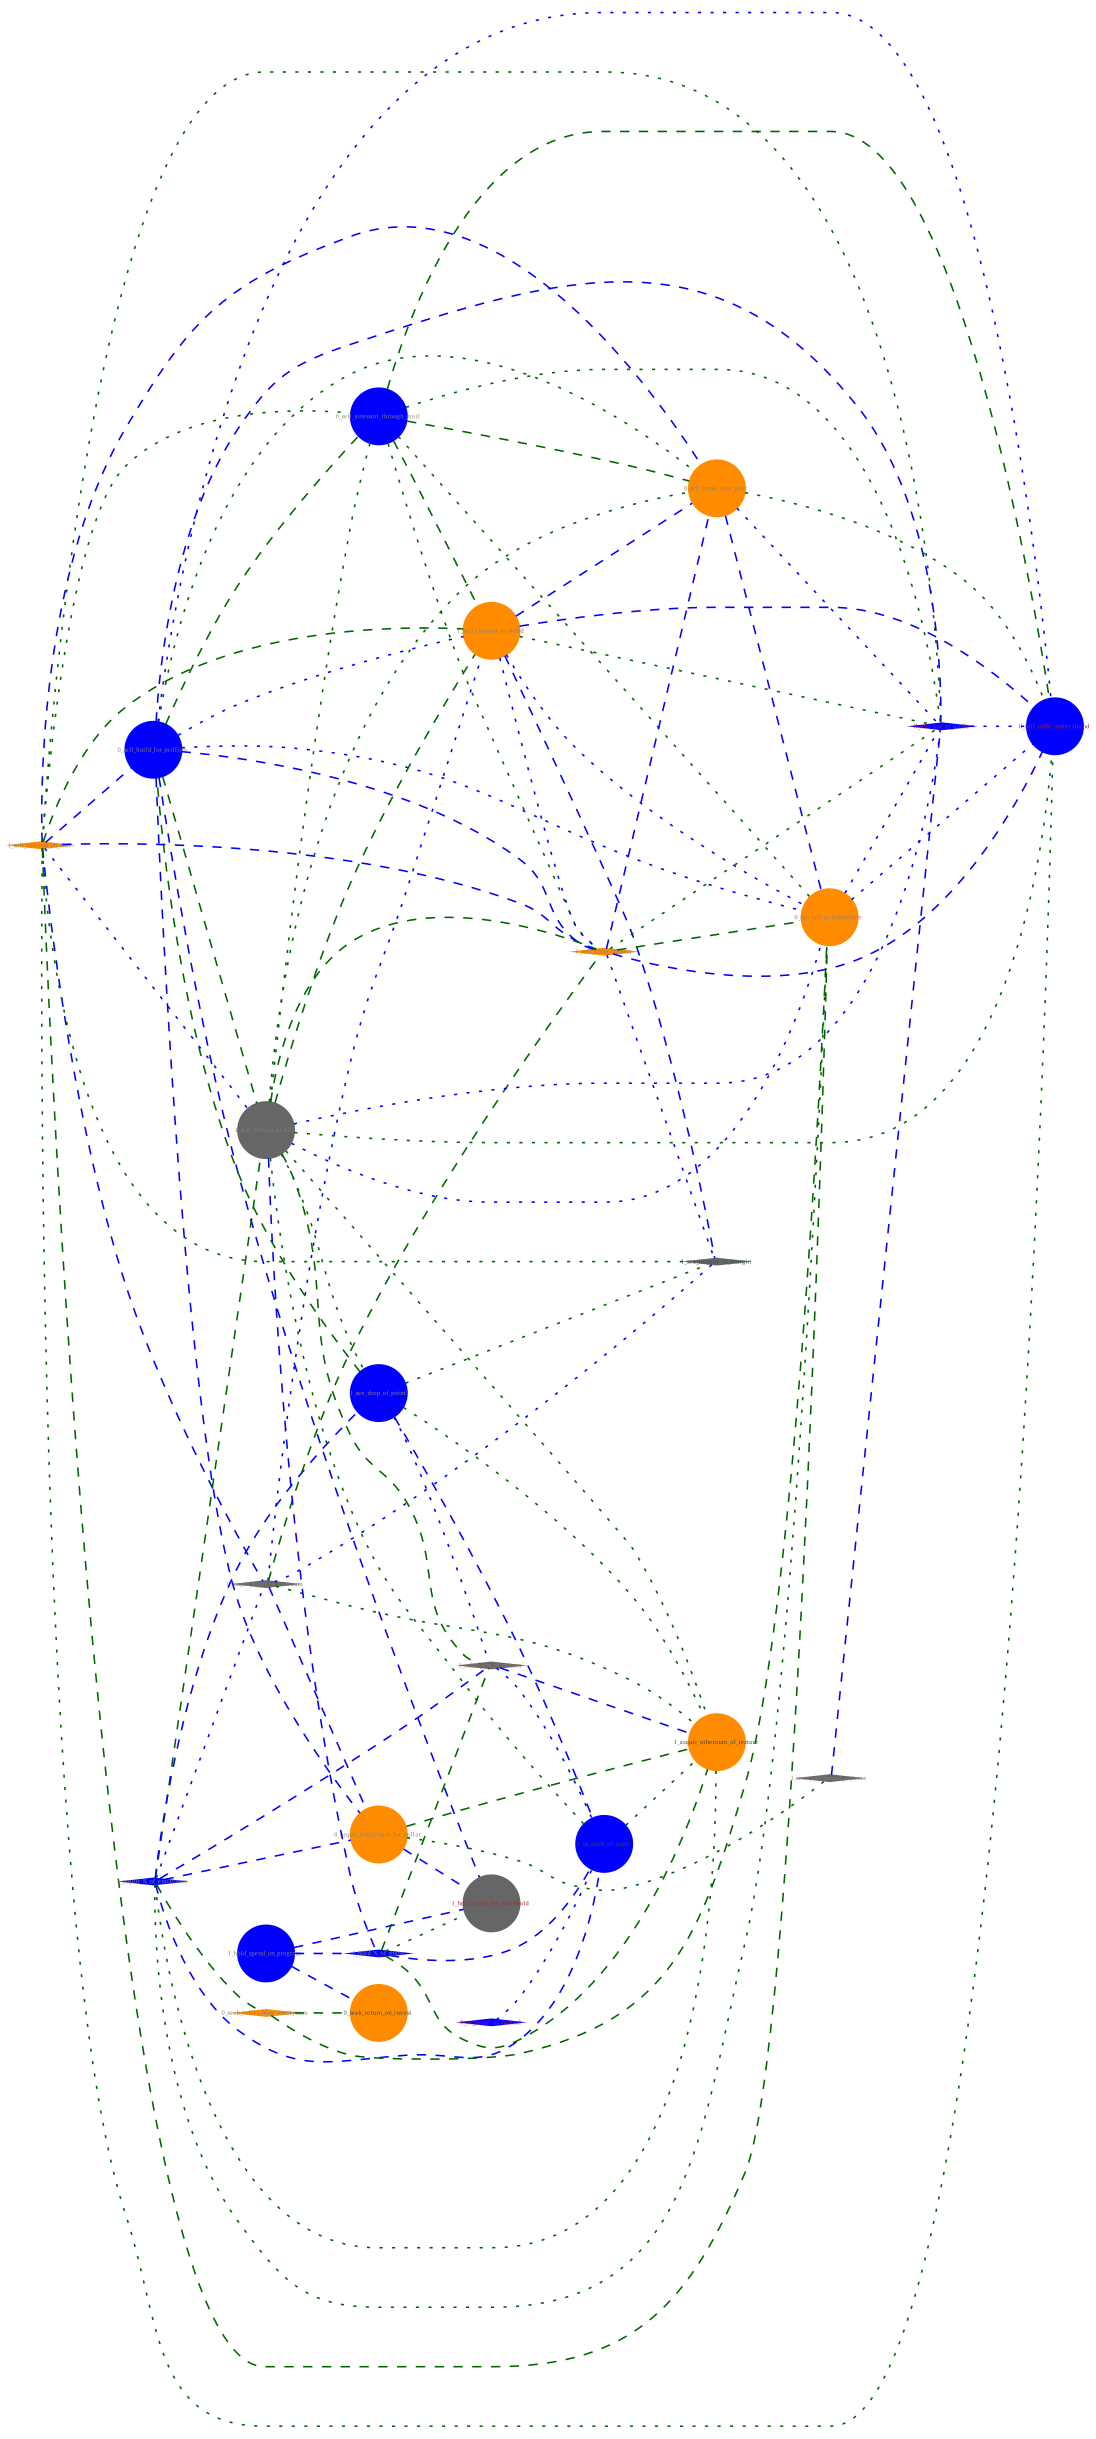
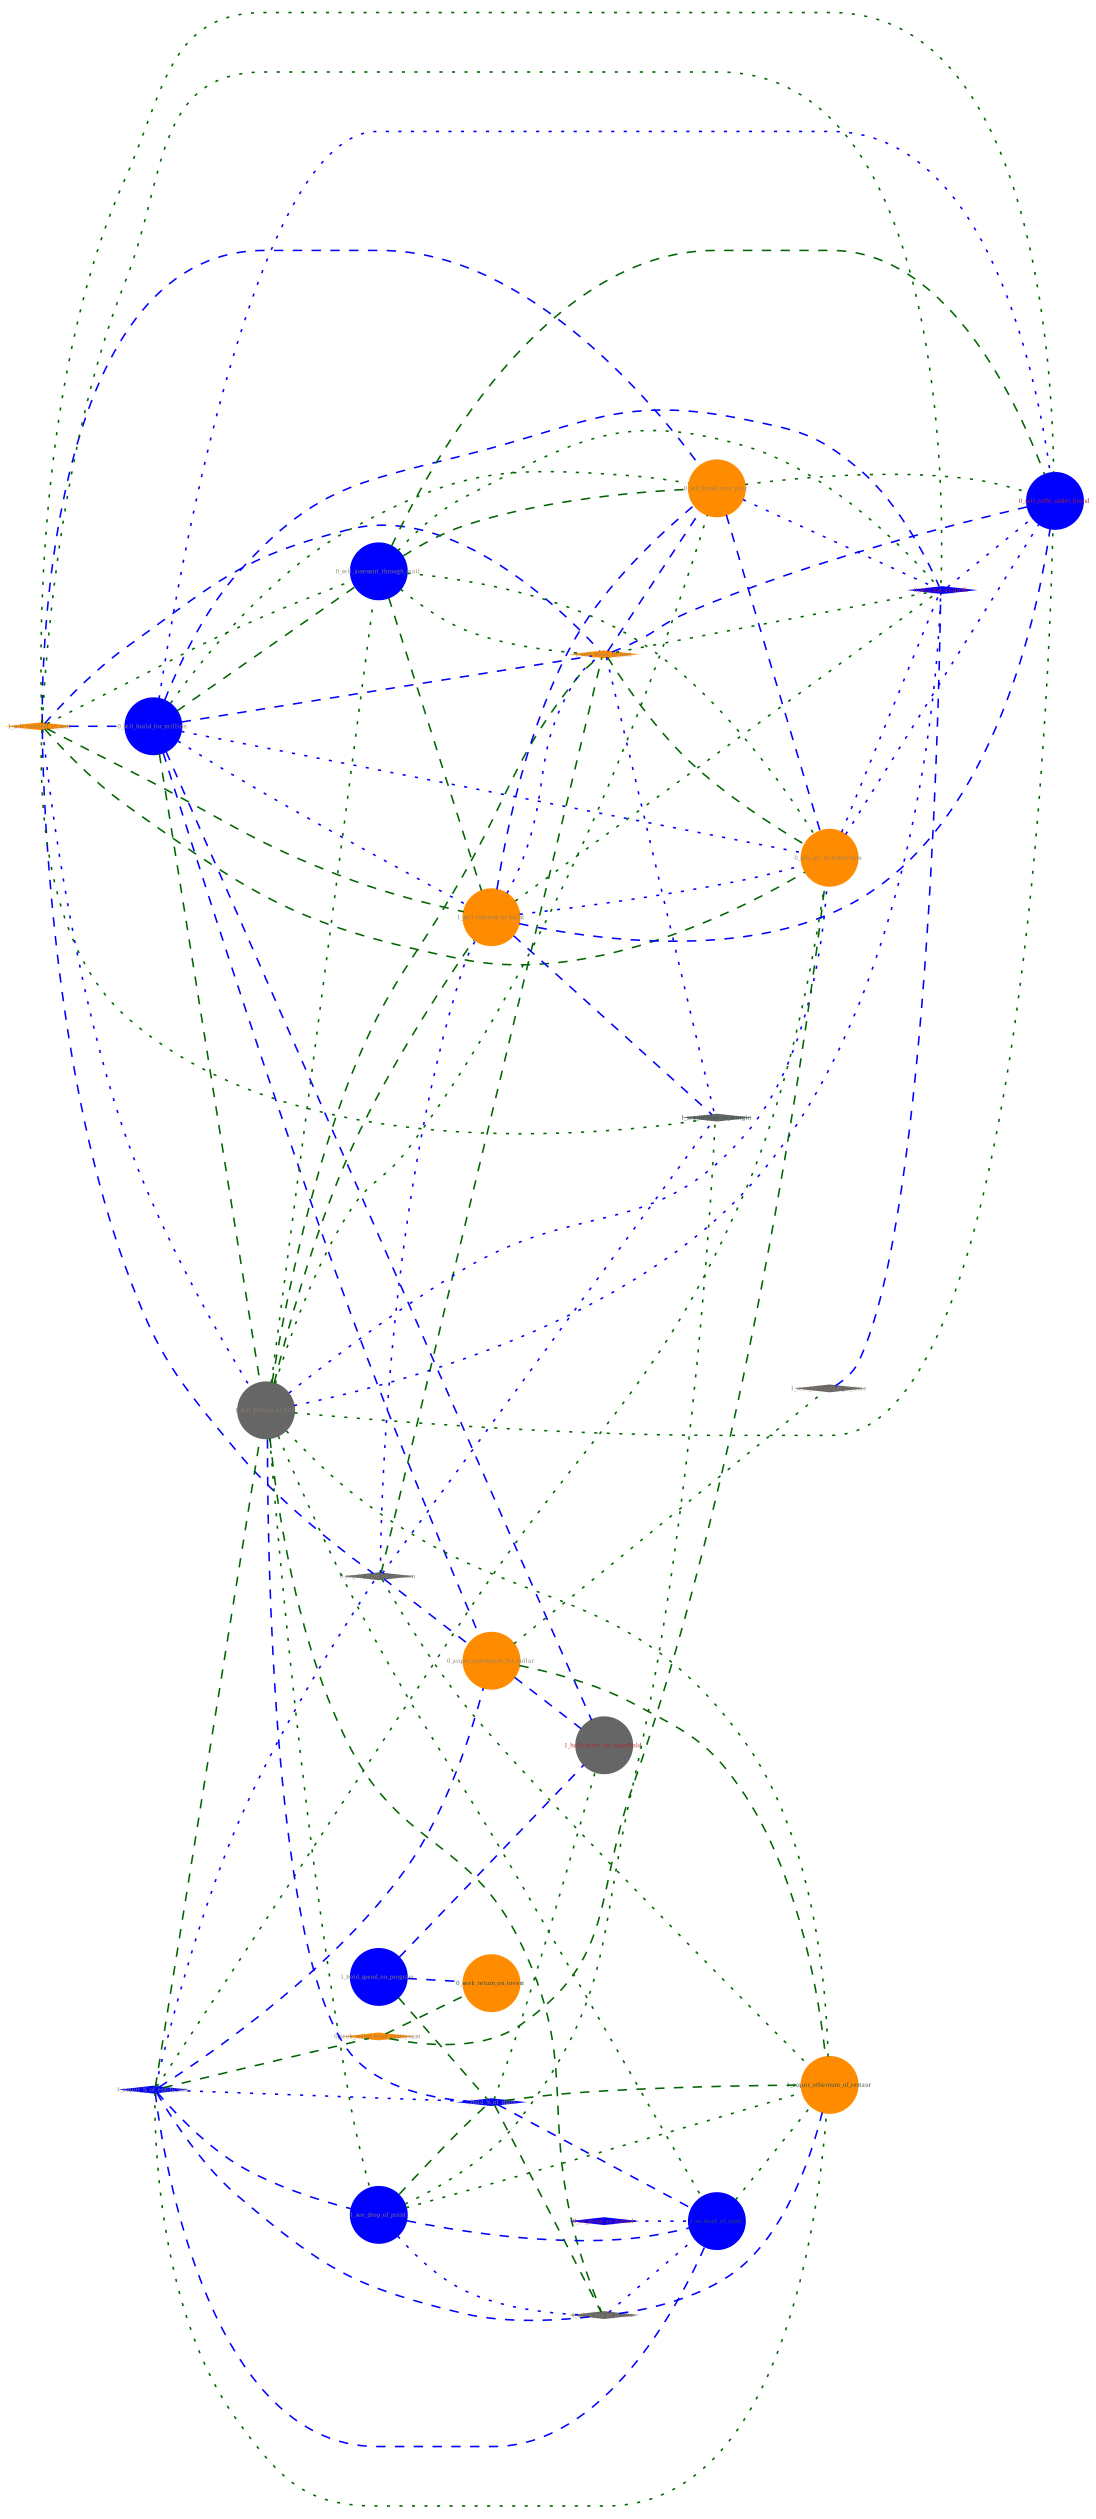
edge "0_sell_build_for_million" -- "1_see_drop_of_point": now "1_hold_%_of_share" -- "1_see_drop_of_point"
edge "1_hold_spend_on_program" -- "1_hold_%_of_share": color blue -> darkgreen
edge "1_acquir_%_of_entitynam" -- "1_hold_%_of_share": added
